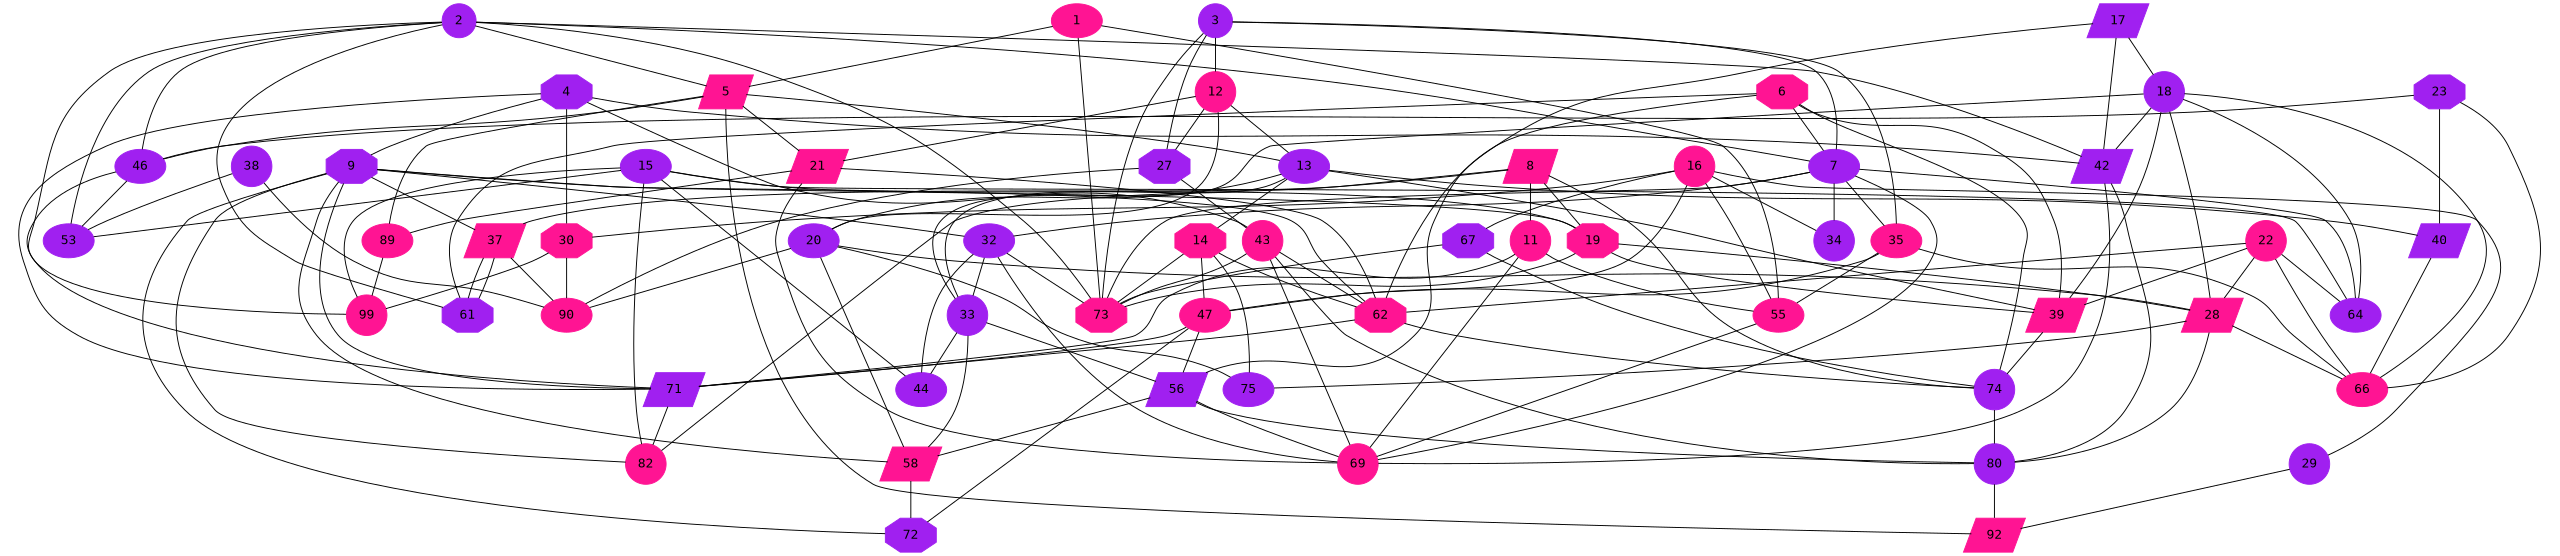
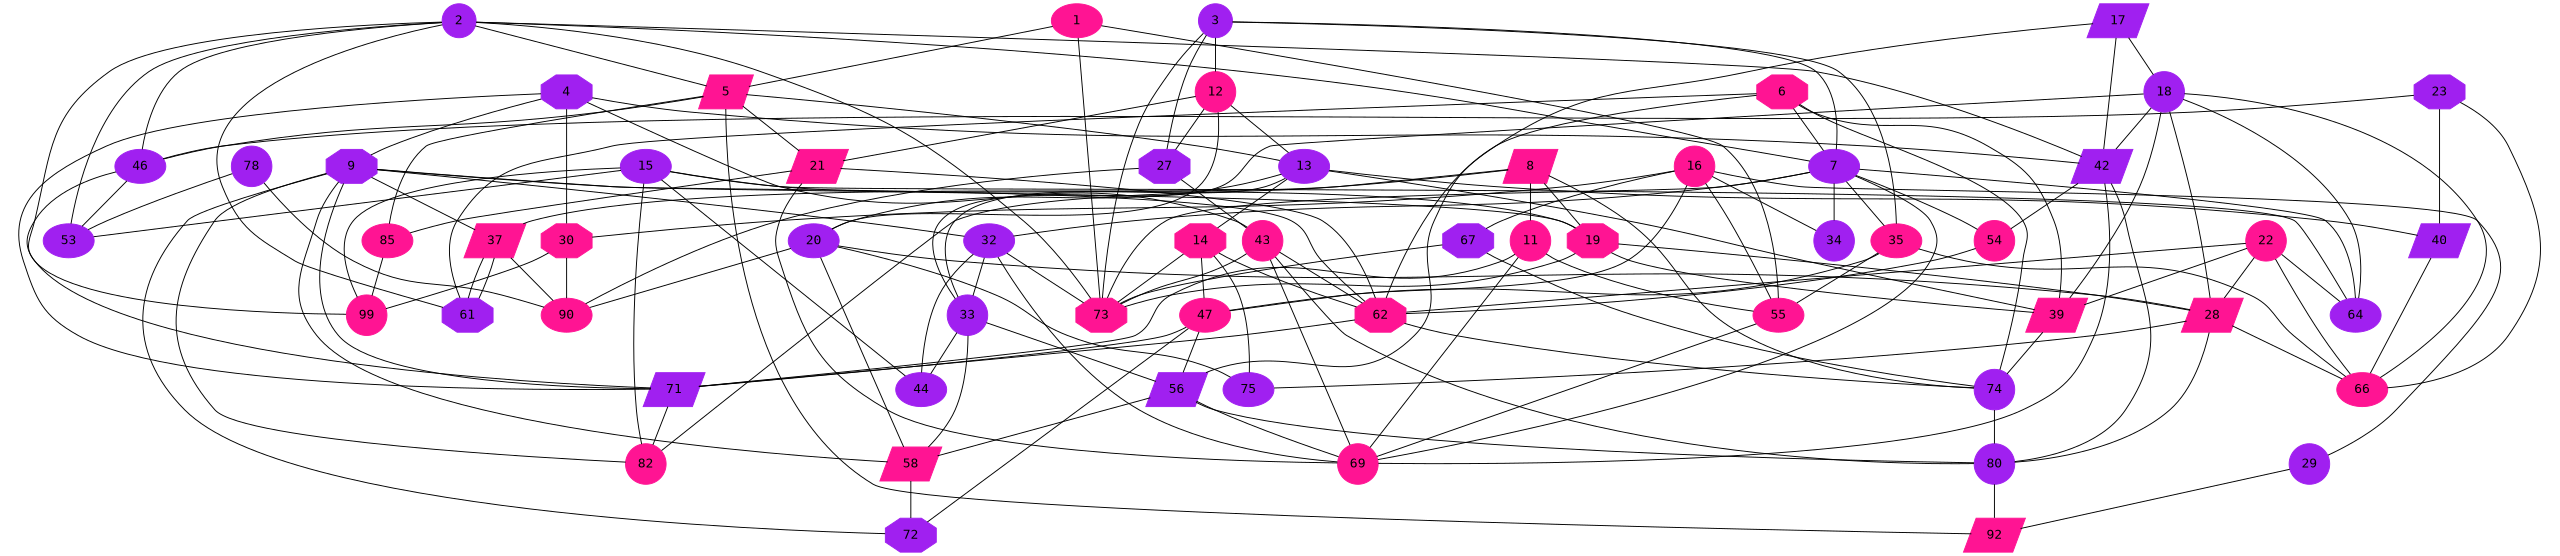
node "38": label "38" -> "78"
node "89": label "89" -> "85"
node "54": added
